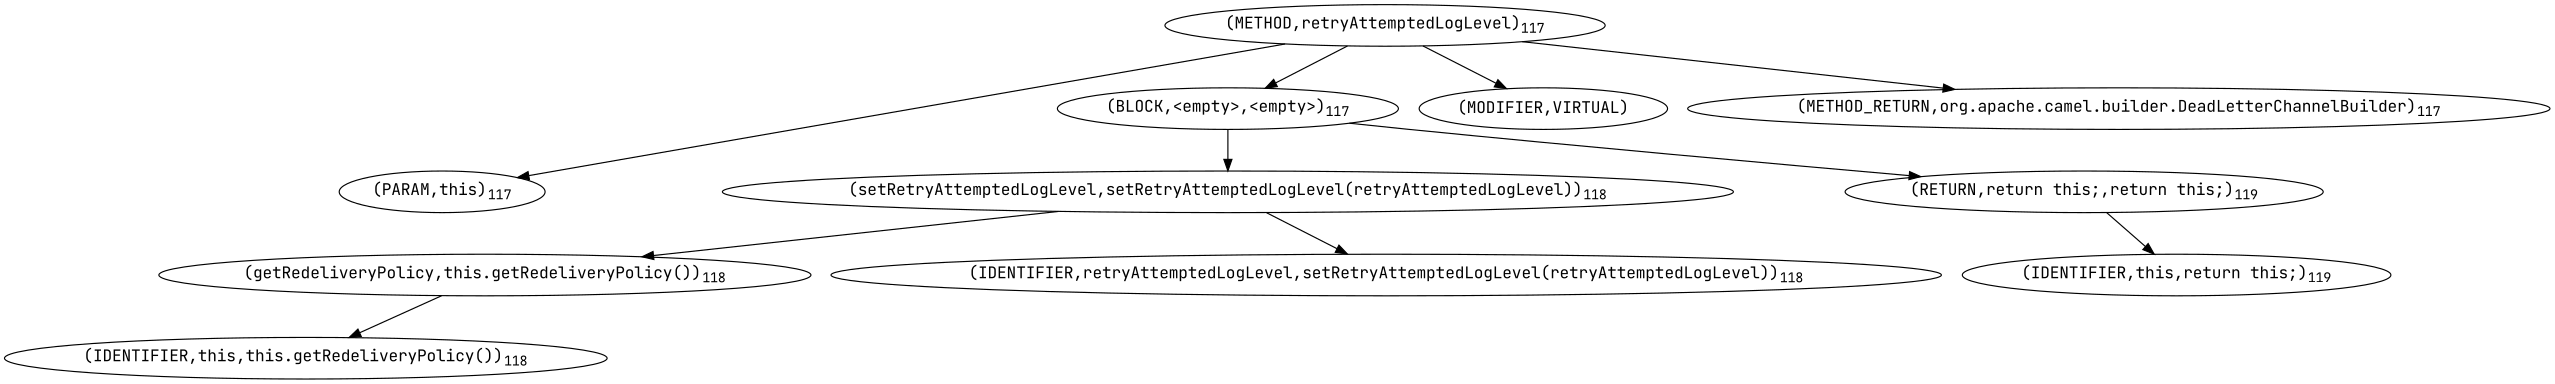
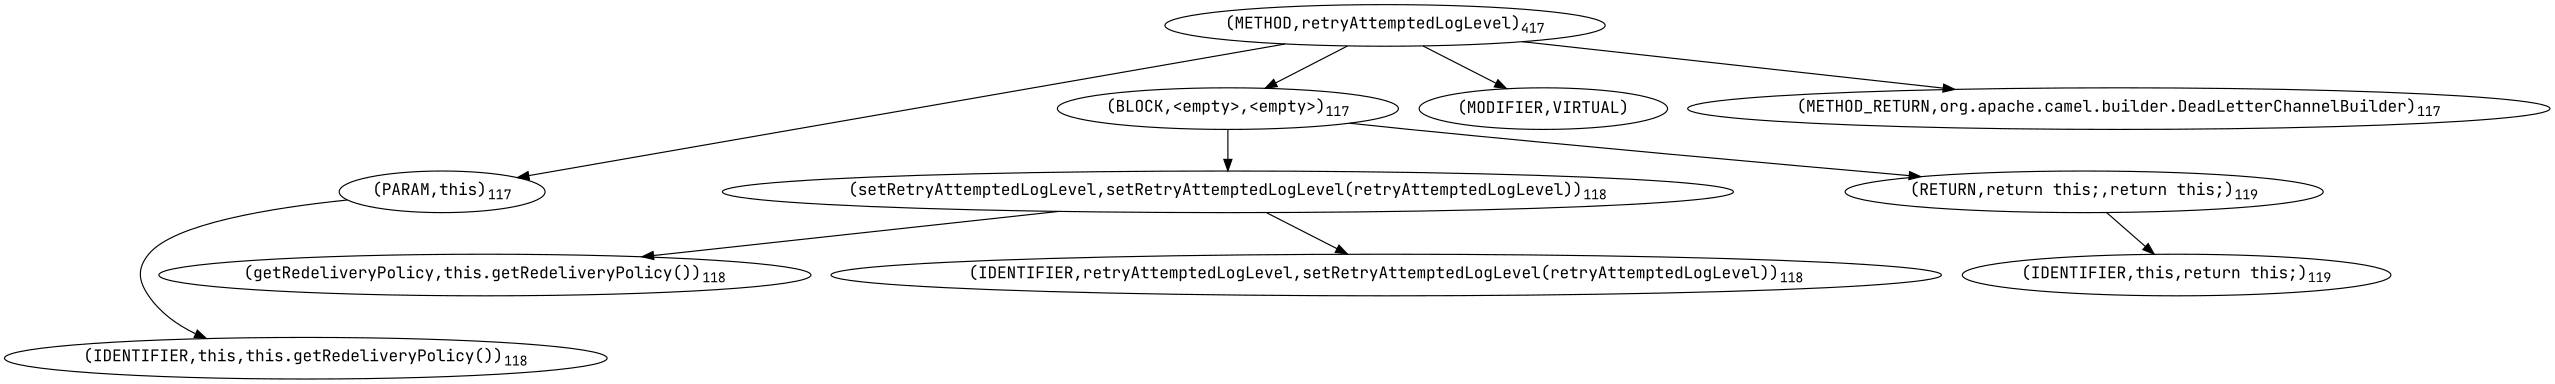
node "(METHOD,retryAttemptedLogLevel)": text "117" -> "417"
edge "(getRedeliveryPolicy,this.getRedeliveryPolicy())" -> "(IDENTIFIER,this,this.getRedeliveryPolicy())": now "(PARAM,this)" -> "(IDENTIFIER,this,this.getRedeliveryPolicy())"
